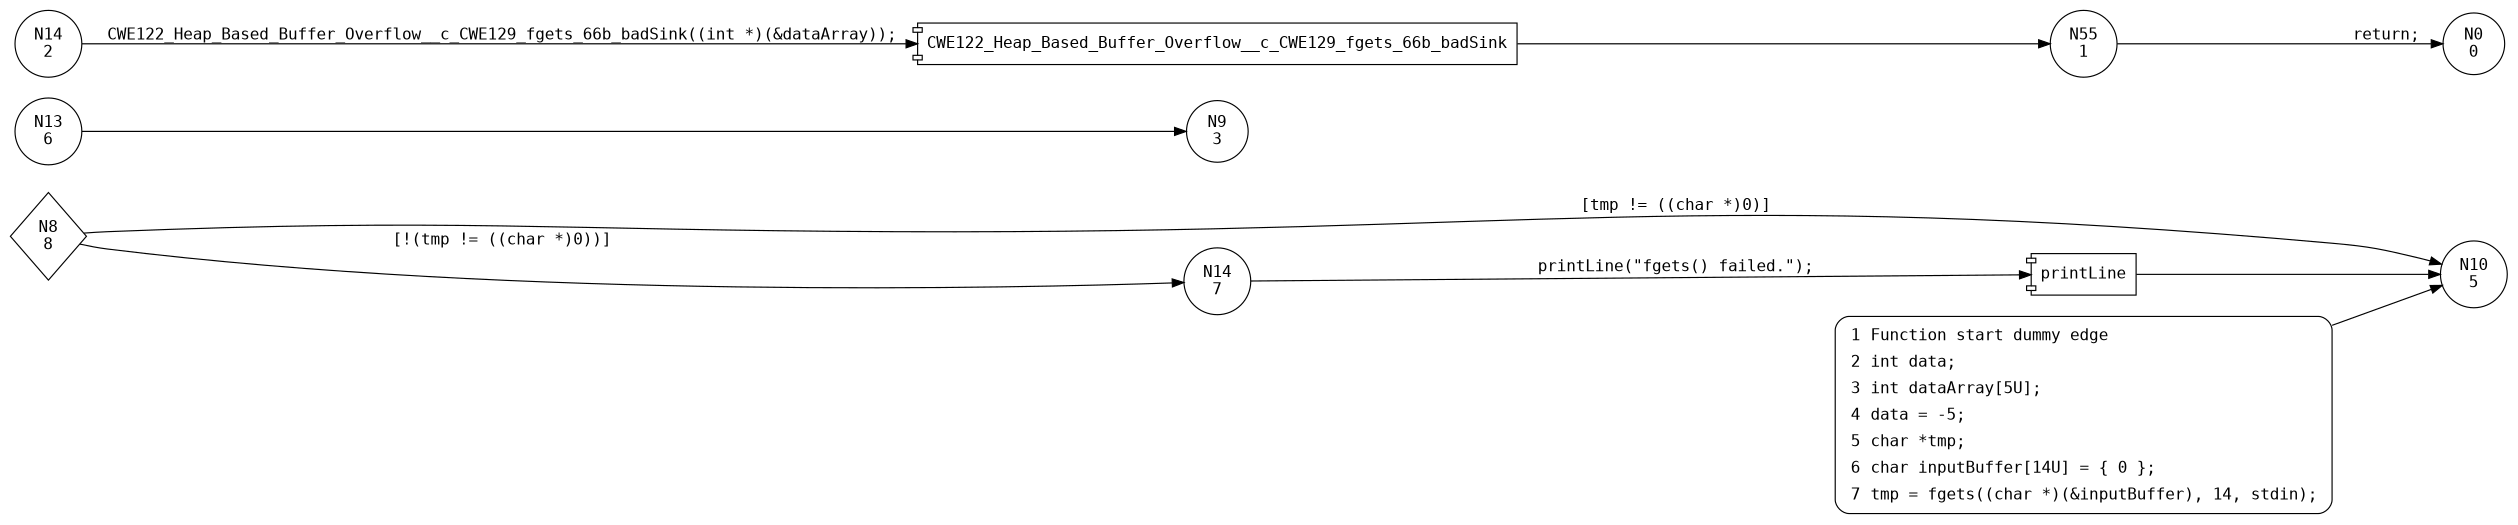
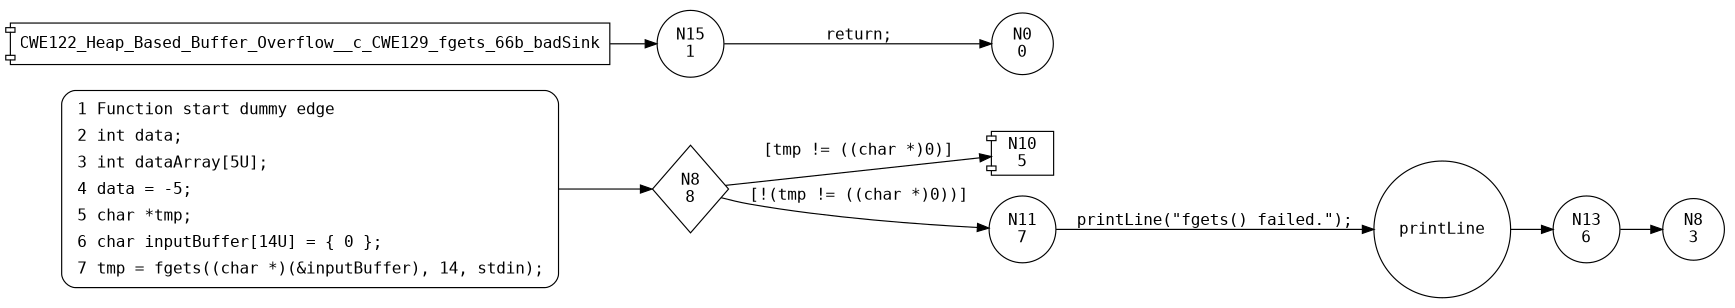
node "N14 2": removed
node "N55 1": label "N55 1" -> "N15 1"
node "N9 3": label "N9 3" -> "N8 3"
node "printLine": shape component -> circle
edge "printLine" -> "N10 5": now "printLine" -> "N13 6"
node "N10 5": shape circle -> component
node "N14 7": label "N14 7" -> "N11 7"
edge "1" -> "N10 5": now "1" -> "N8 8"
